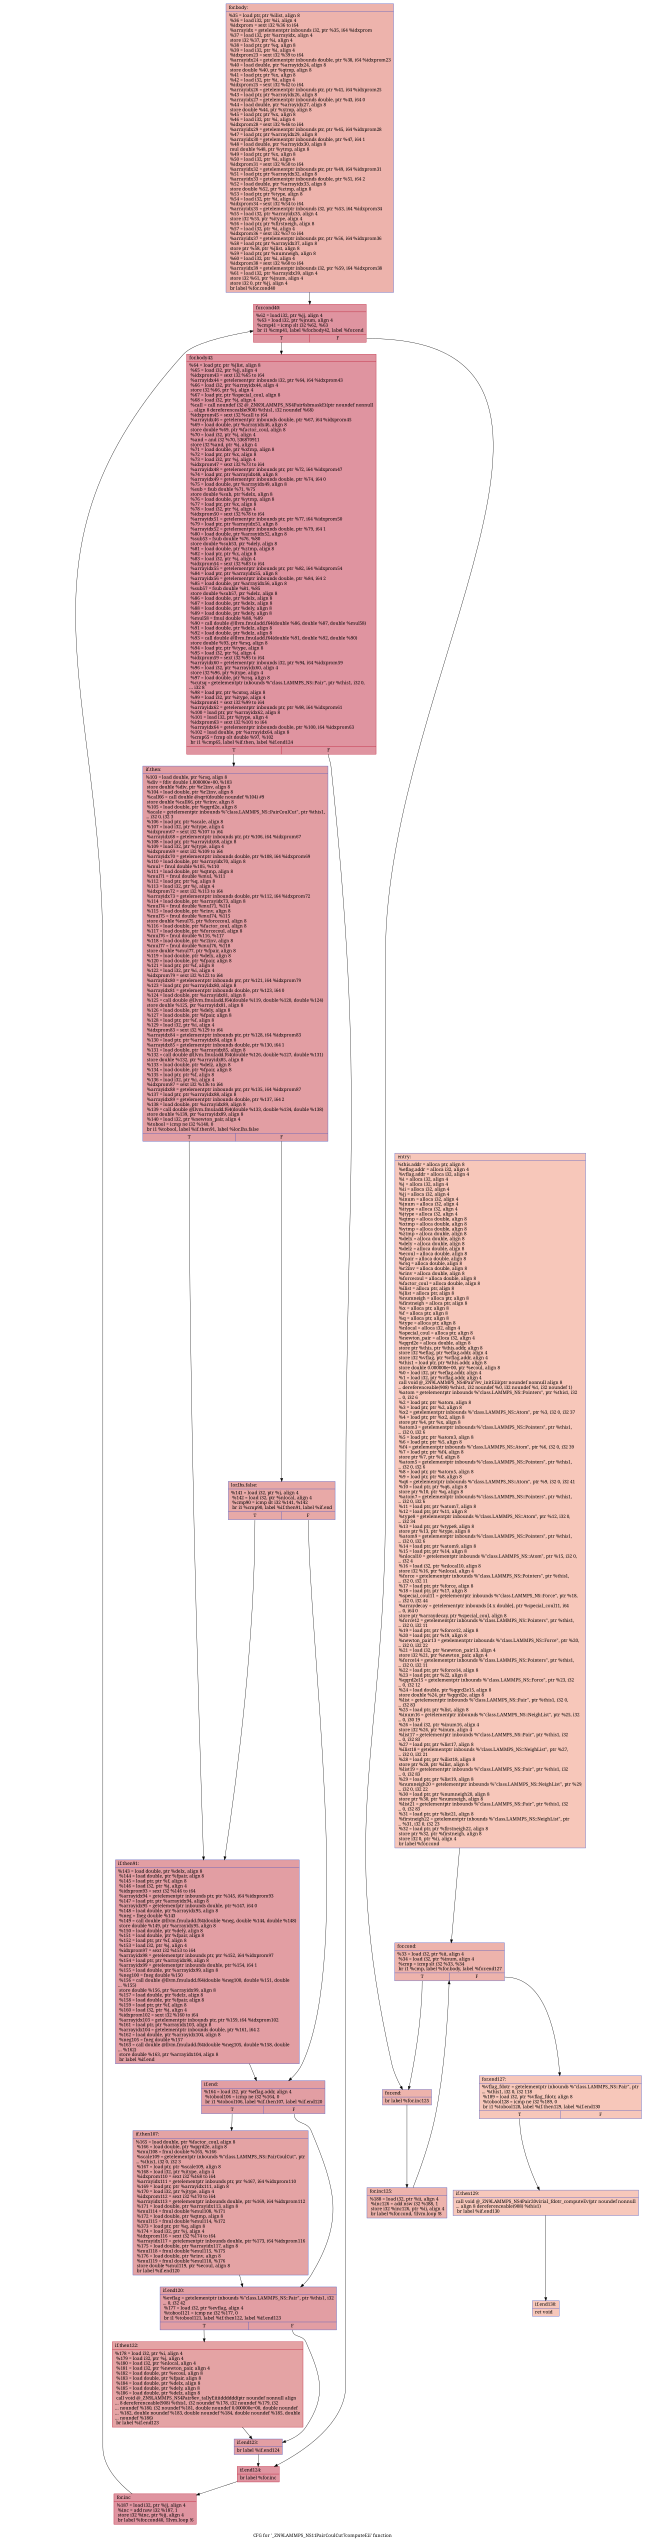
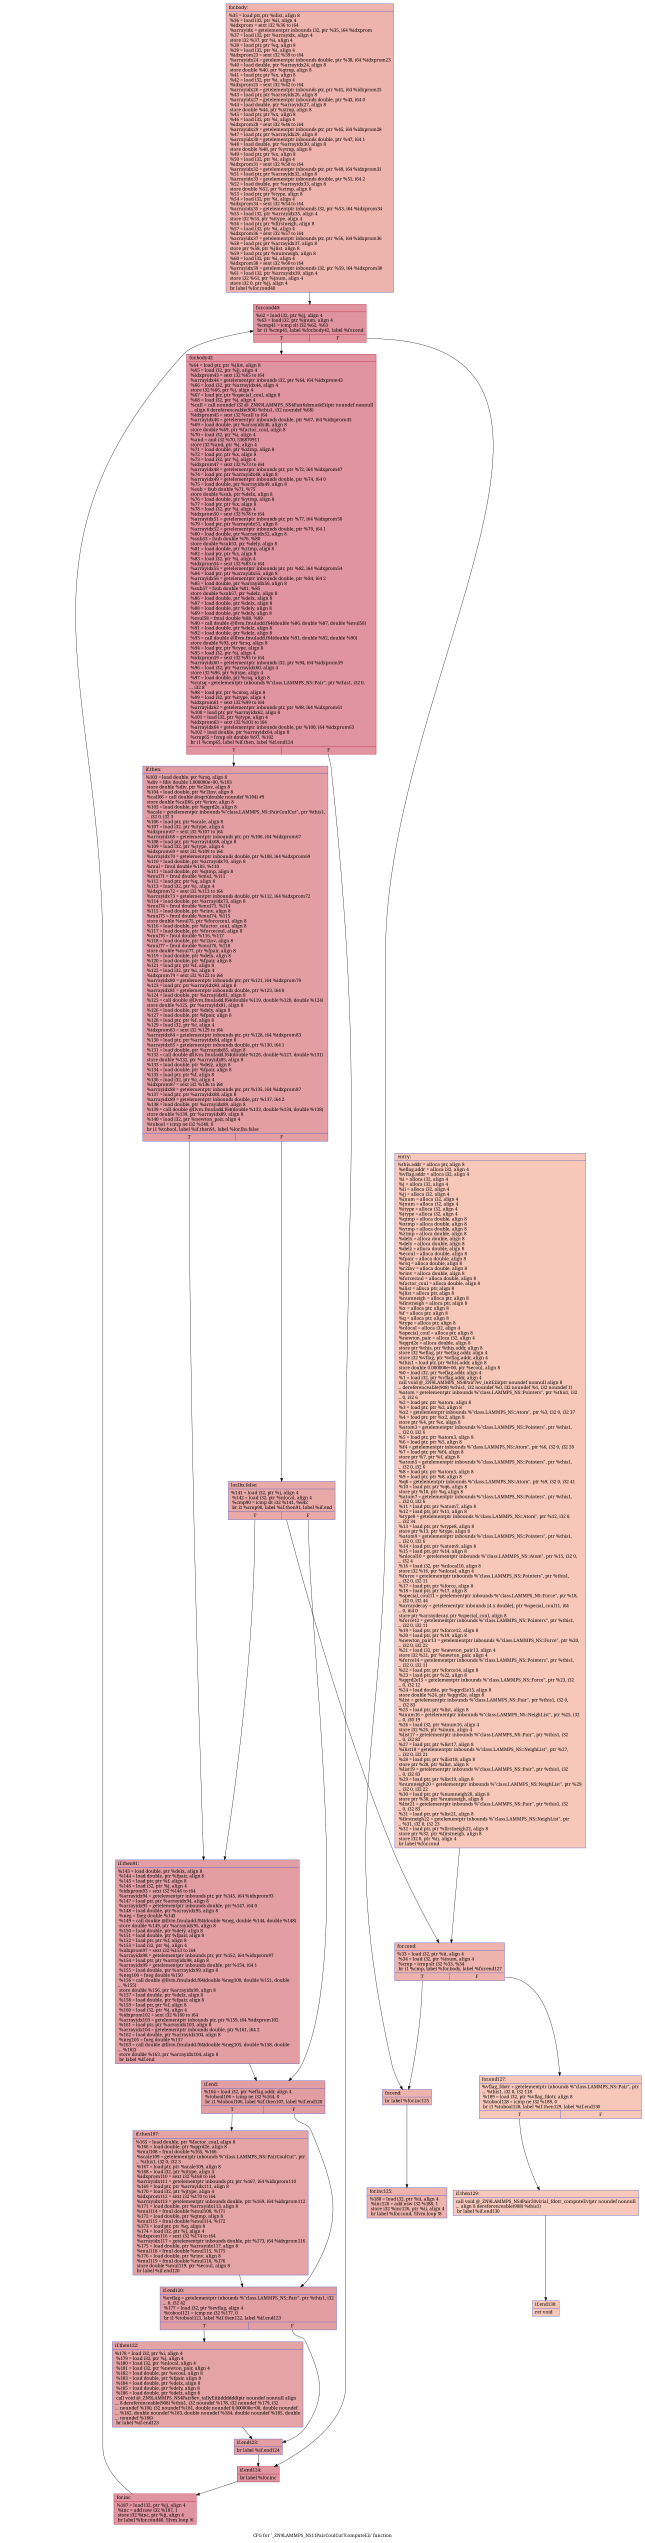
node "for.body:": text "mul double %48, ptr %ytmp, align 8" -> "store double %48, ptr %ytmp, align 8"
node "lor.lhs.false:": text "%cmp90 = icmp slt i32 %141, %142" -> "%cmp90 = icmp slt i32 %141, %642"
edge "for.inc125:" -> "for.cond:": now "lor.lhs.false:" -> "for.cond:"
node "if.then122:": color #b70d28ff -> #3d50c3ff
